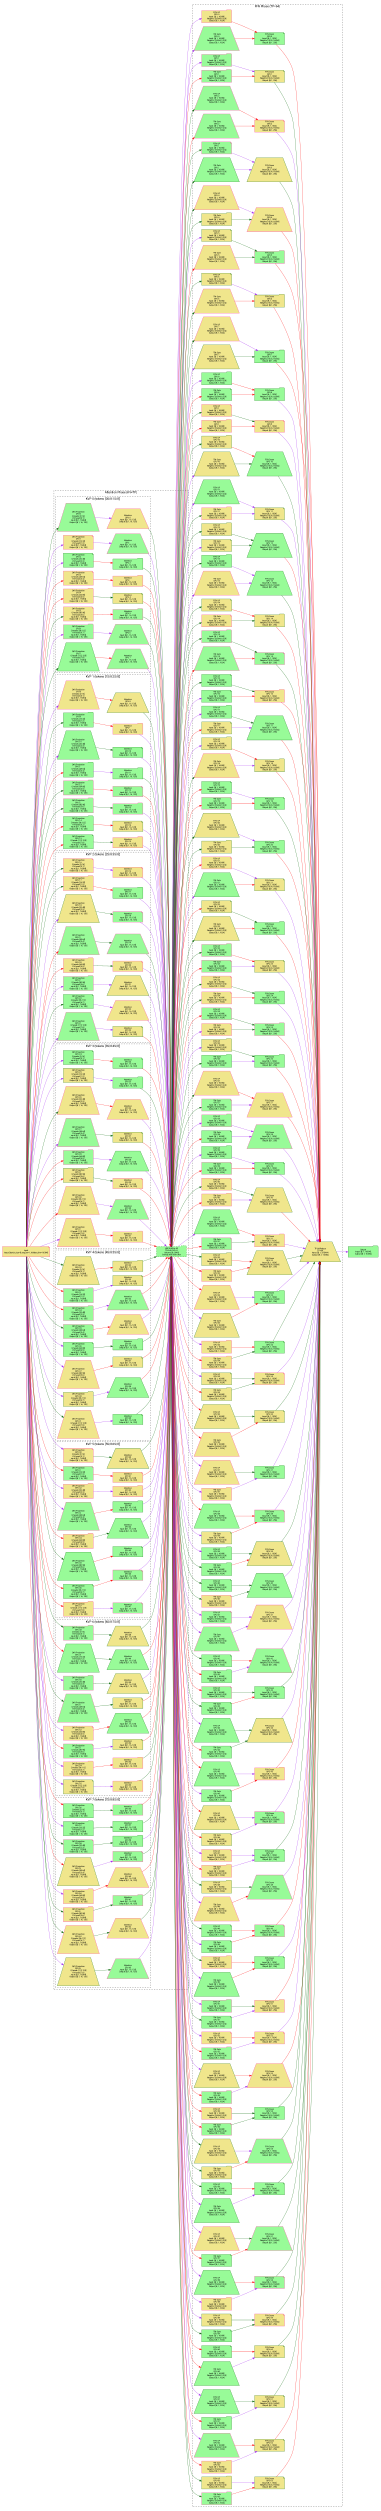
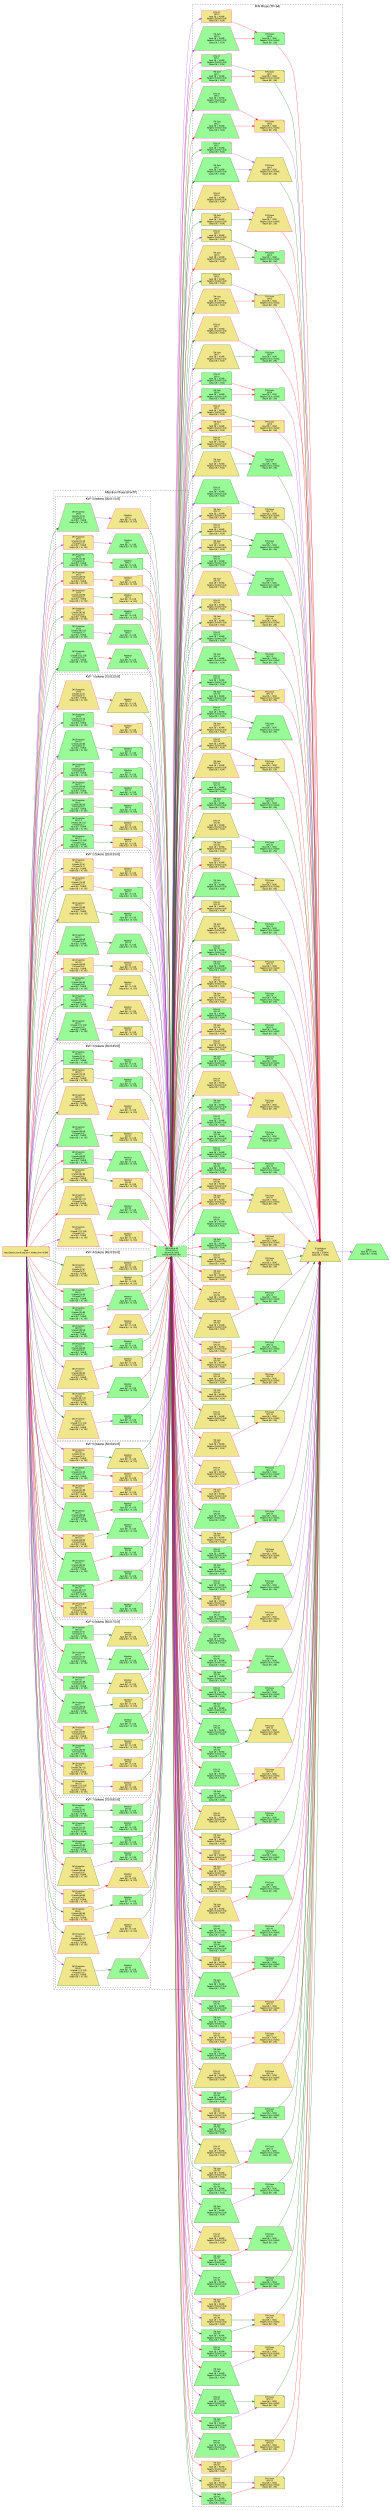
node "Output Input: [B, 1, 16384] Output: [B, 1, 16384]": shape folder -> trapezium
